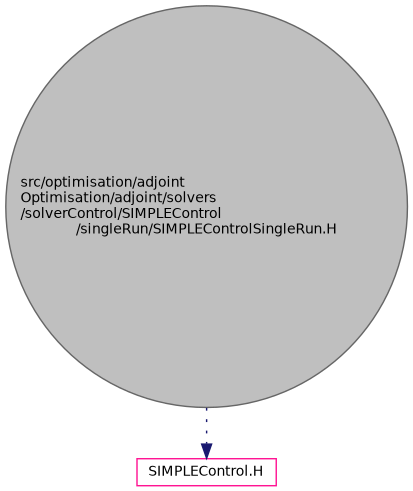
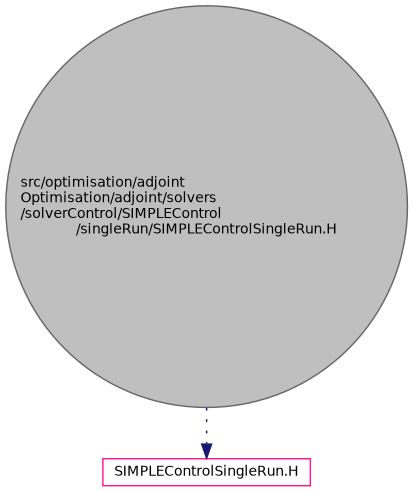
node "SIMPLEControl.H": label "SIMPLEControl.H" -> "SIMPLEControlSingleRun.H"
